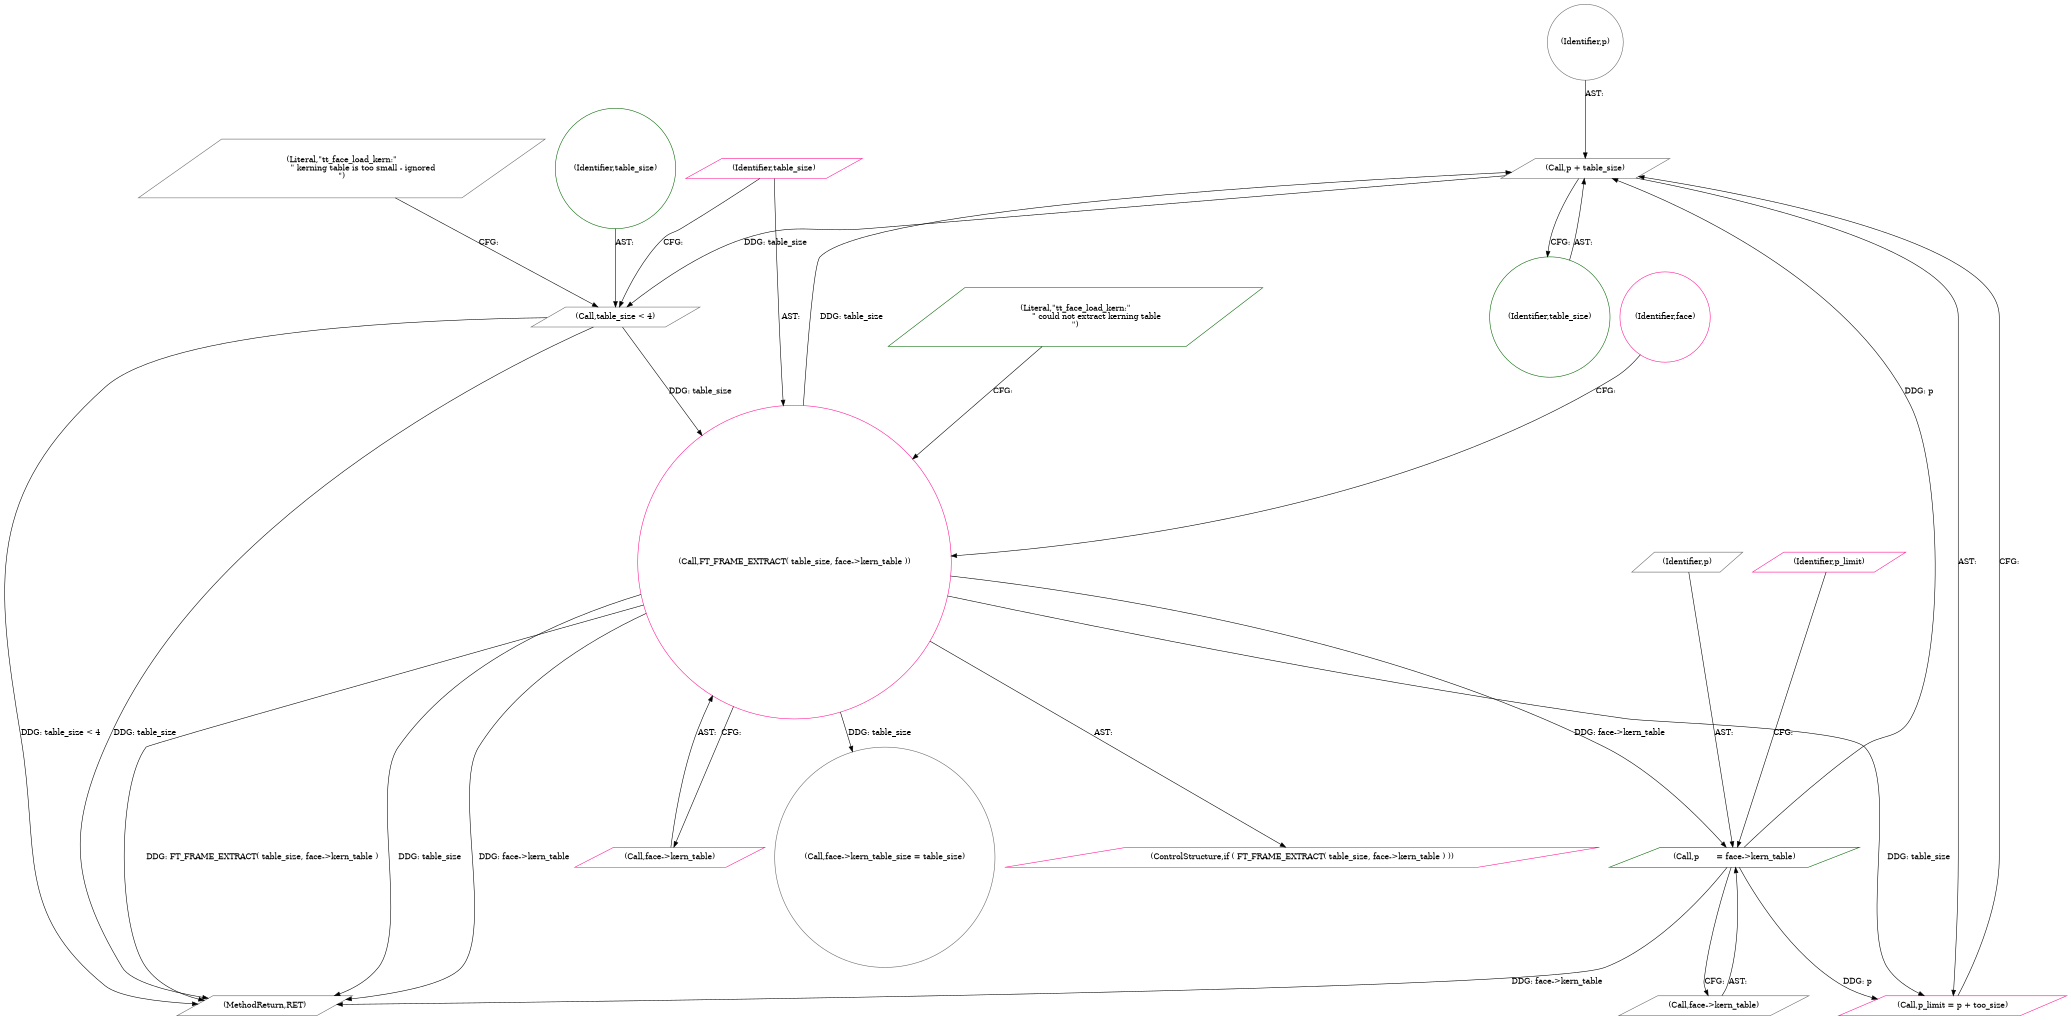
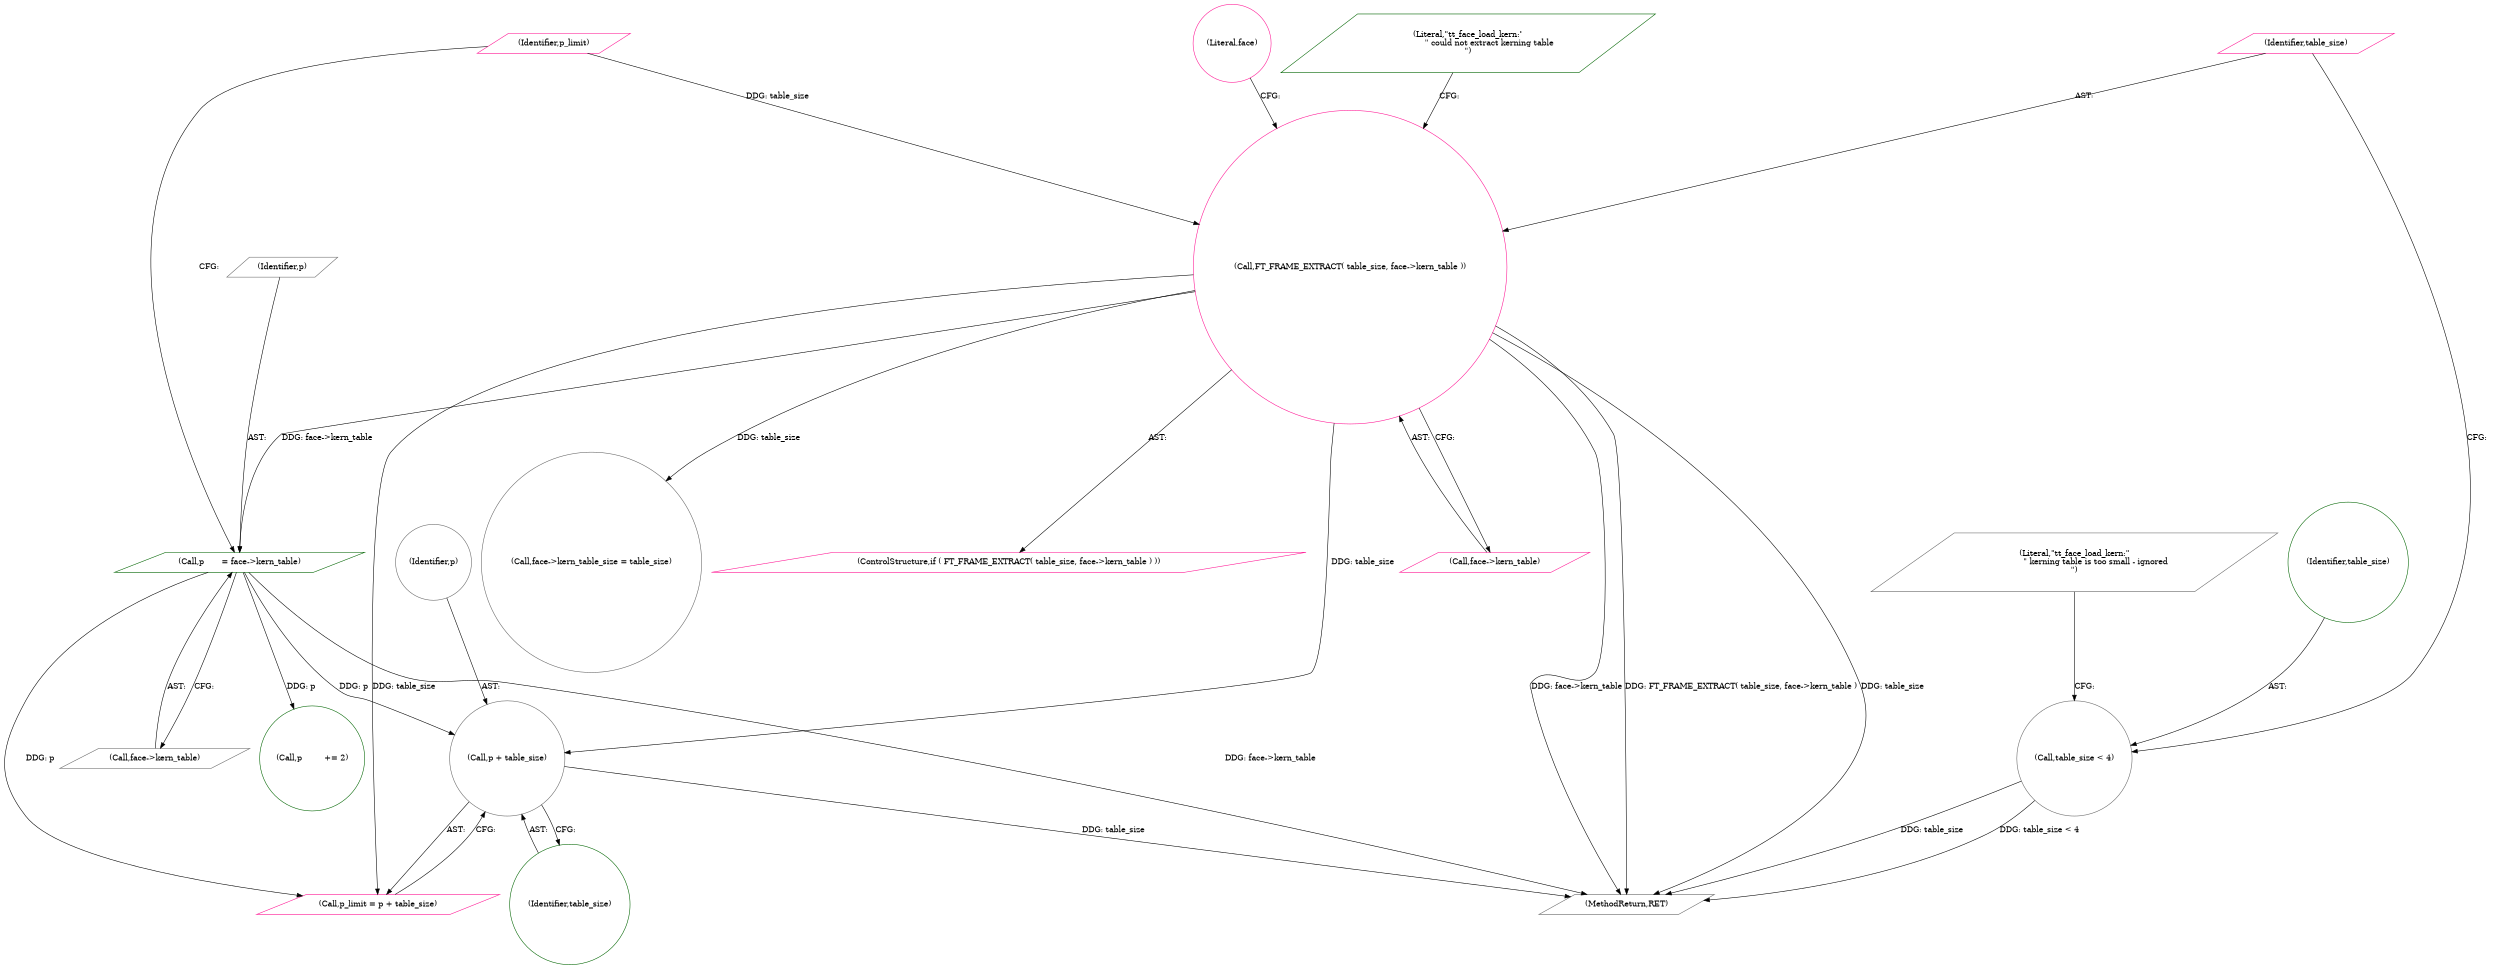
node "(Call,p + table_size)": shape parallelogram -> circle
edge "(Call,p + table_size)" -> "(Call,table_size < 4)": now "(Call,p + table_size)" -> "(MethodReturn,RET)"
node "(Call,table_size < 4)": shape parallelogram -> circle
node "(Identifier,face)": label "(Identifier,face)" -> "(Literal,face)"
edge "(Call,table_size < 4)" -> "(Call,FT_FRAME_EXTRACT( table_size, face->kern_table ))": now "(Identifier,p_limit)" -> "(Call,FT_FRAME_EXTRACT( table_size, face->kern_table ))"
node "(Call,p         += 2)": added
node "(Call,p_limit = p + too_size)": label "(Call,p_limit = p + too_size)" -> "(Call,p_limit = p + table_size)"
